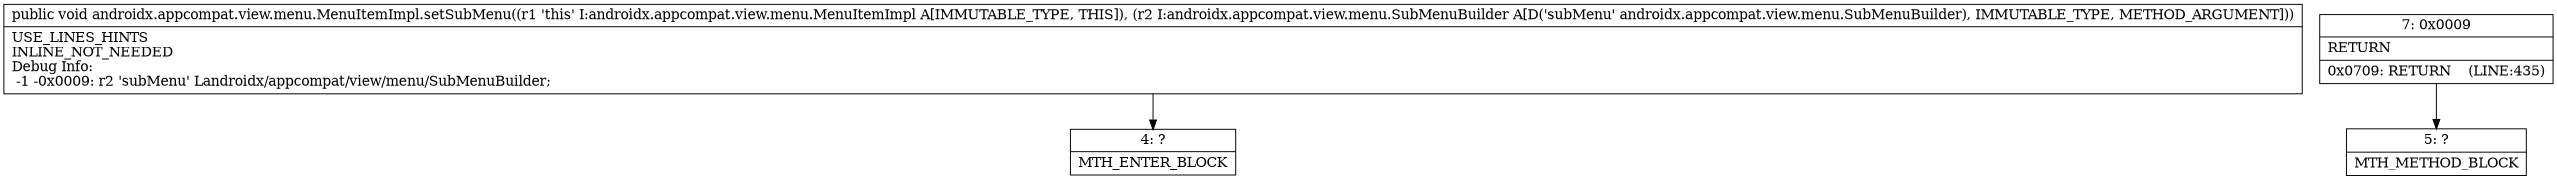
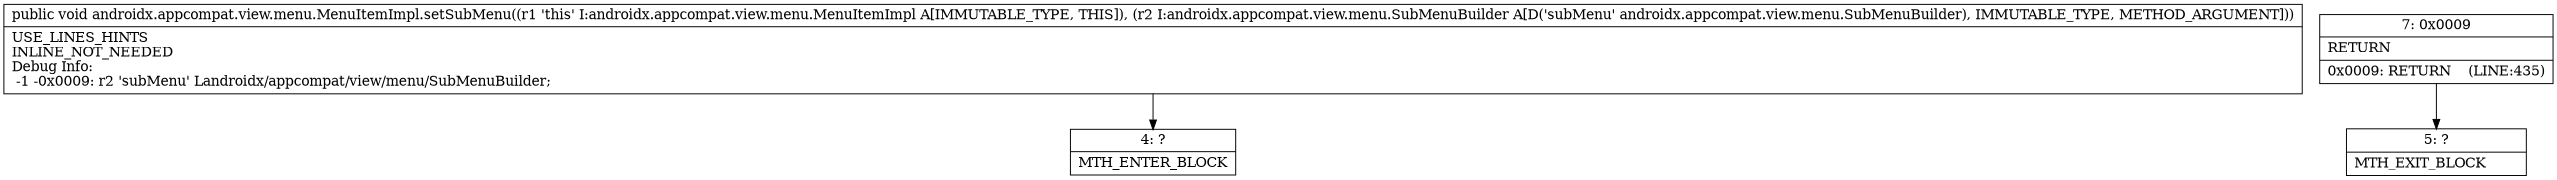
node "7: 0x0009": text "0x0709: RETURN    (LINE:435)" -> "0x0009: RETURN    (LINE:435)"
node "5: ?": text "MTH_METHOD_BLOCK" -> "MTH_EXIT_BLOCK"
